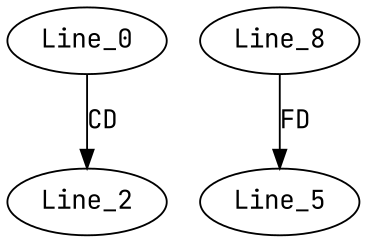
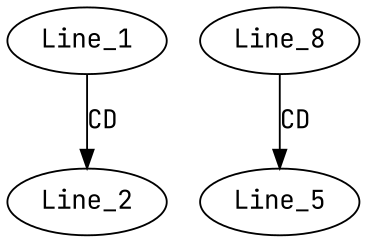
node "Line_0": label "Line_0" -> "Line_1"
edge "Line_8" -> "Line_5": label "FD" -> "CD"
